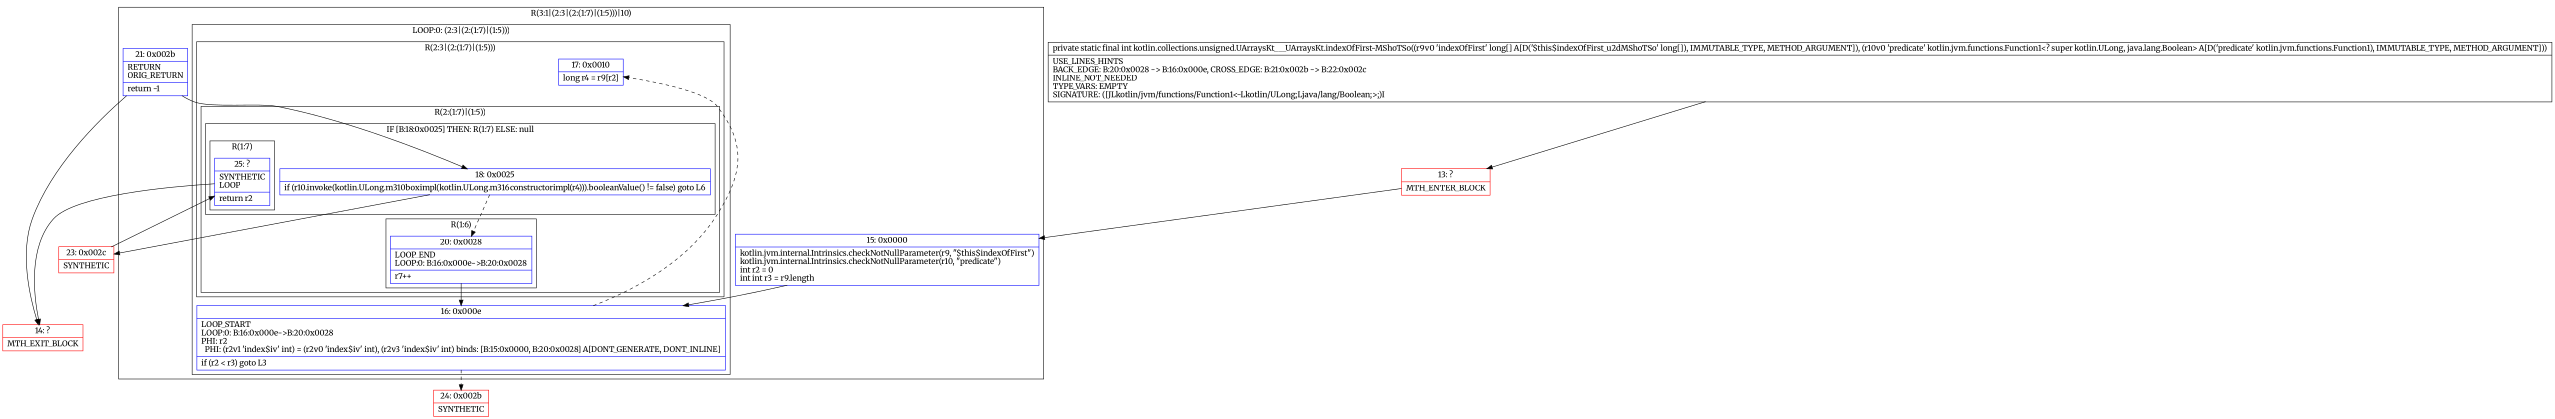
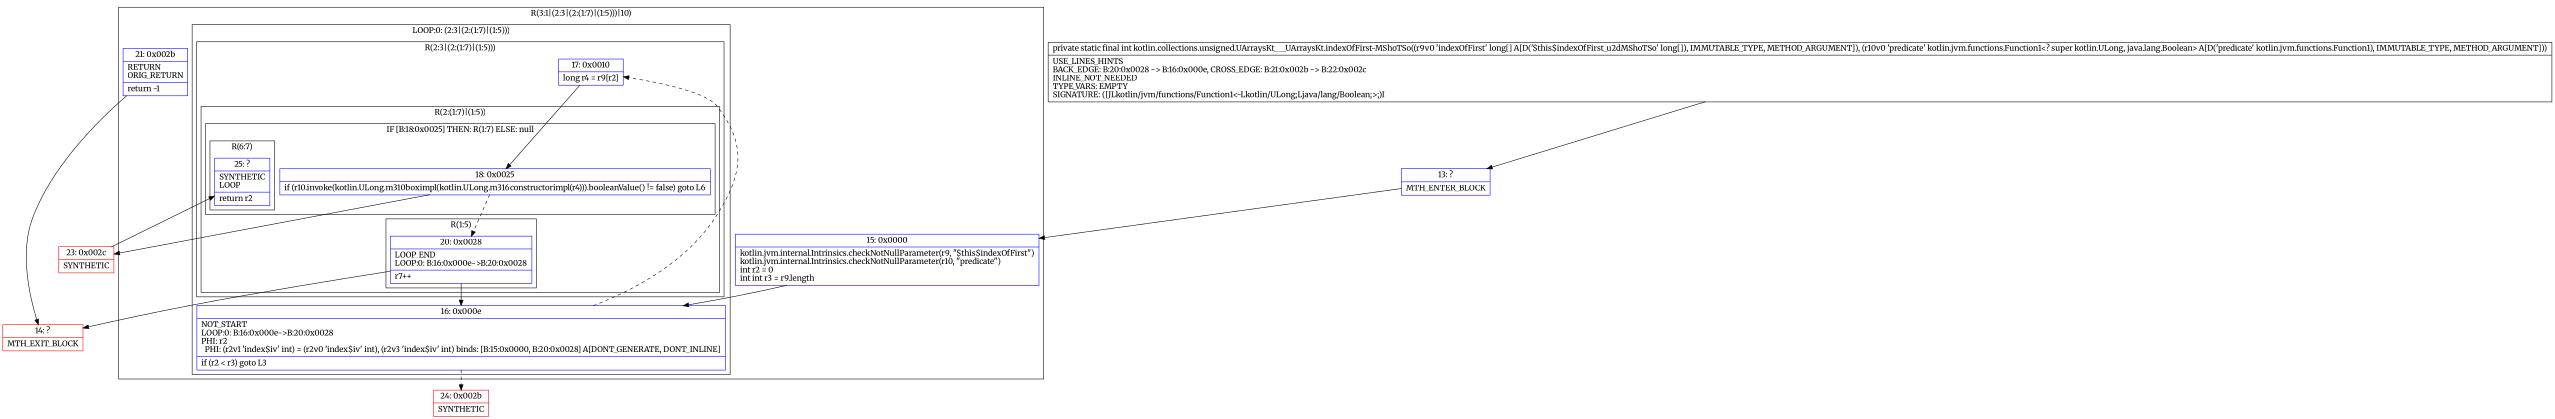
edge "21: 0x002b" -> "18: 0x0025": now "17: 0x0010" -> "18: 0x0025"
cluster "R(1:7)": label "R(1:7)" -> "R(6:7)"
node "13: ?": color red -> blue
edge "25: ?" -> "14: ?": now "20: 0x0028" -> "14: ?"
cluster "R(1:6)": label "R(1:6)" -> "R(1:5)"
node "16: 0x000e": text "LOOP_START" -> "NOT_START"
